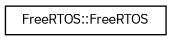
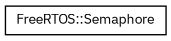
node "FreeRTOS::FreeRTOS": label "FreeRTOS::FreeRTOS" -> "FreeRTOS::Semaphore"
